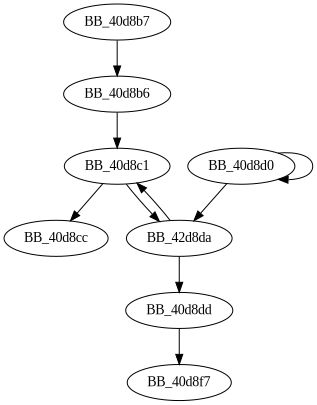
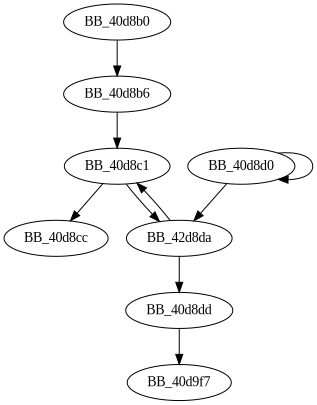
node "BB_40d8b7": label "BB_40d8b7" -> "BB_40d8b0"
node "BB_40d8f7": label "BB_40d8f7" -> "BB_40d9f7"
